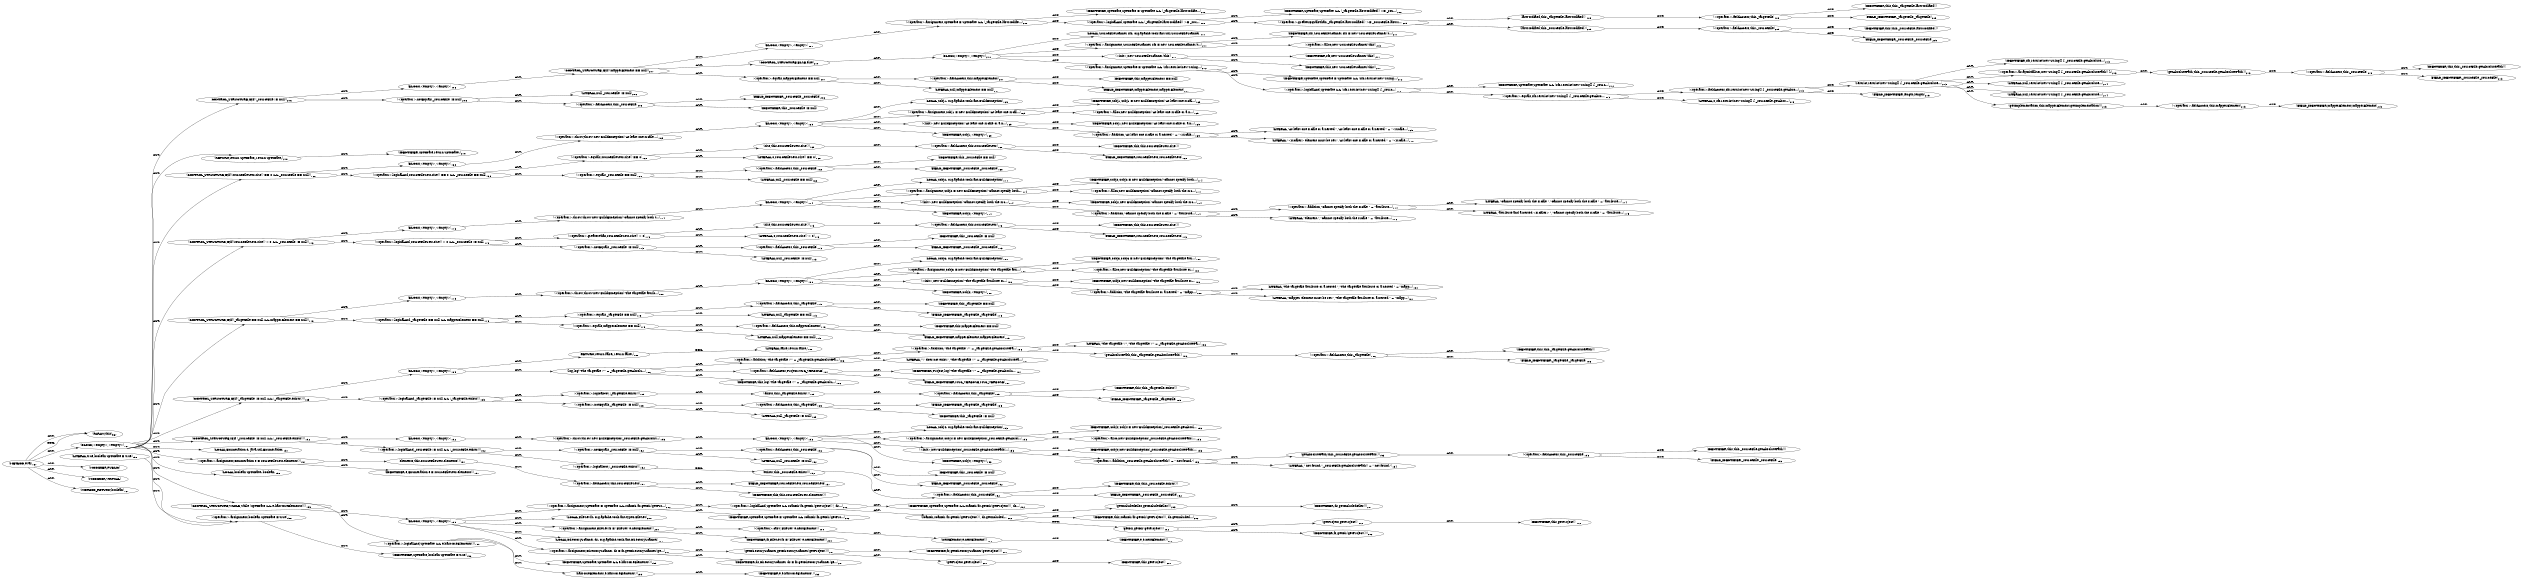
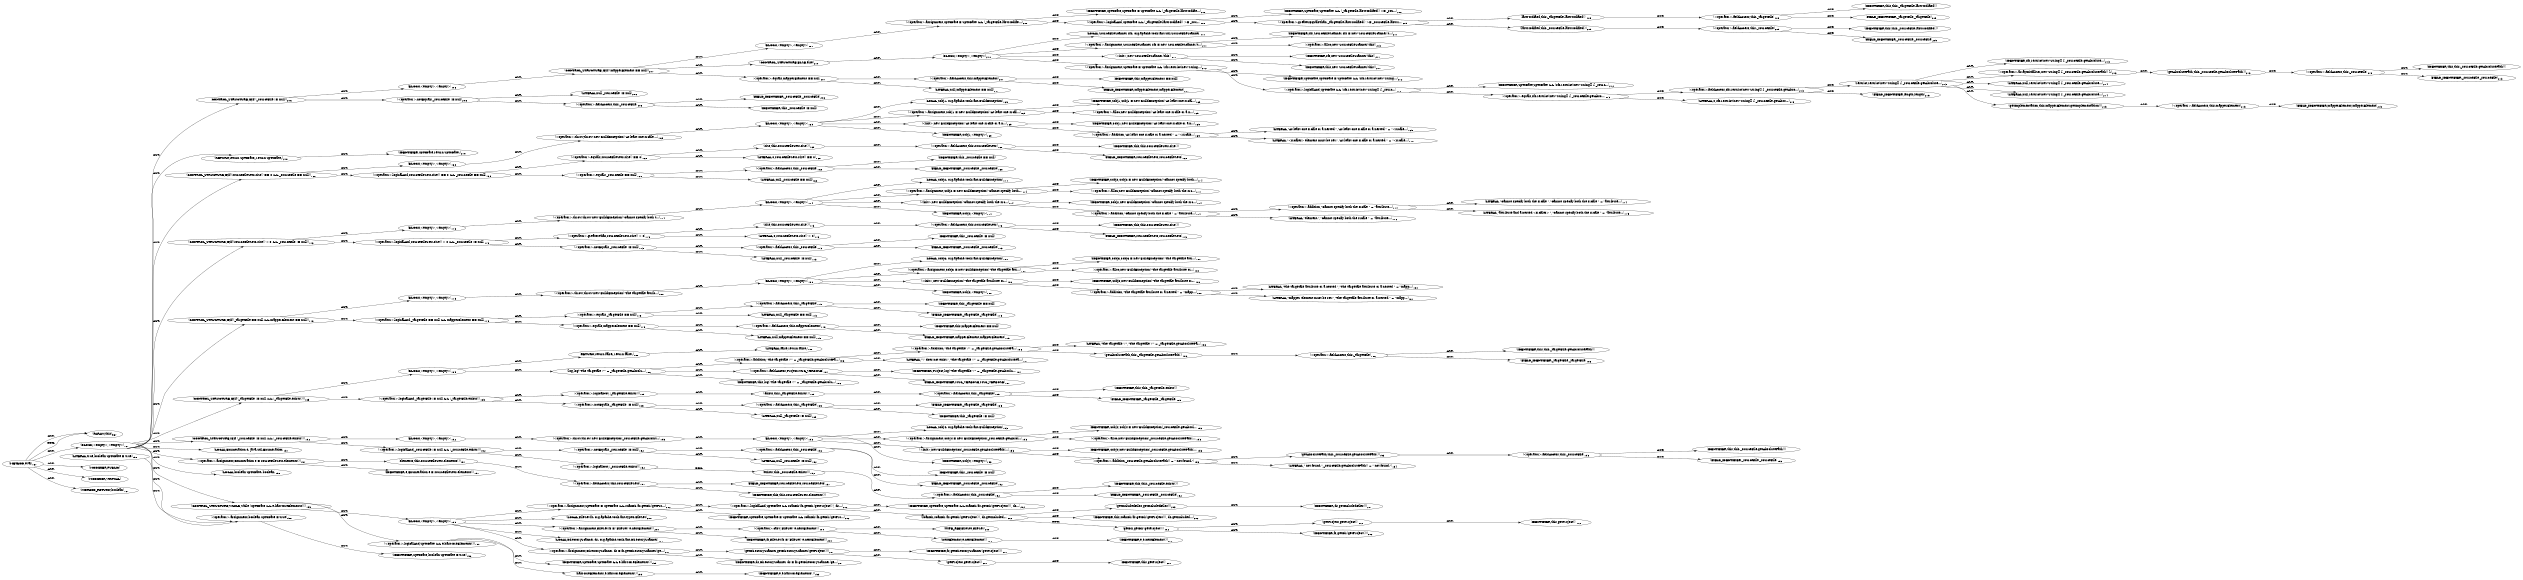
edge "(RETURN,return false;,return false;)" -> "(LITERAL,false,return false;)": label "DDG: " -> "AST: "
node "(TYPE_REF,FileSet,FileSet)": added
